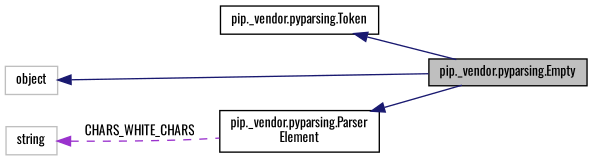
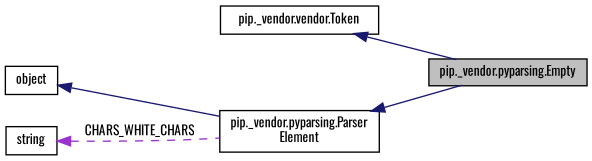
node "pip._vendor.pyparsing.Token": label "pip._vendor.pyparsing.Token" -> "pip._vendor.vendor.Token"
edge "pip._vendor.pyparsing.Empty" -> "object": now "pip._vendor.pyparsing.Parser Element" -> "object"
node "object": color grey75 -> black
node "string": color grey75 -> black
